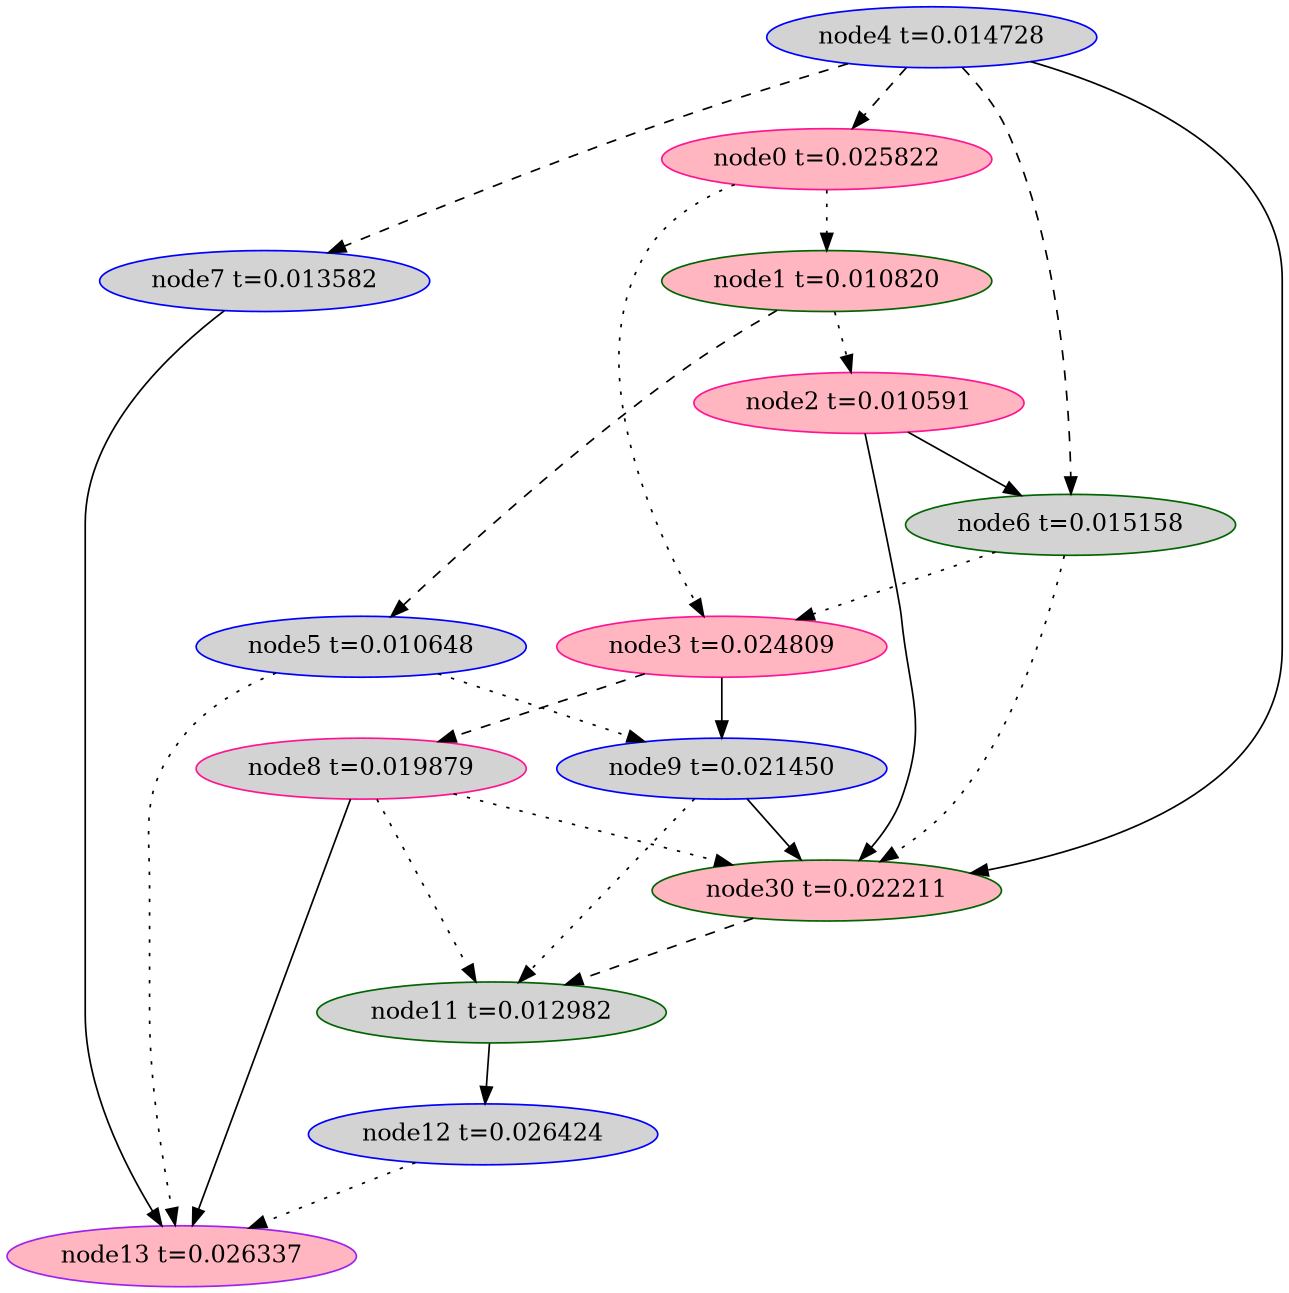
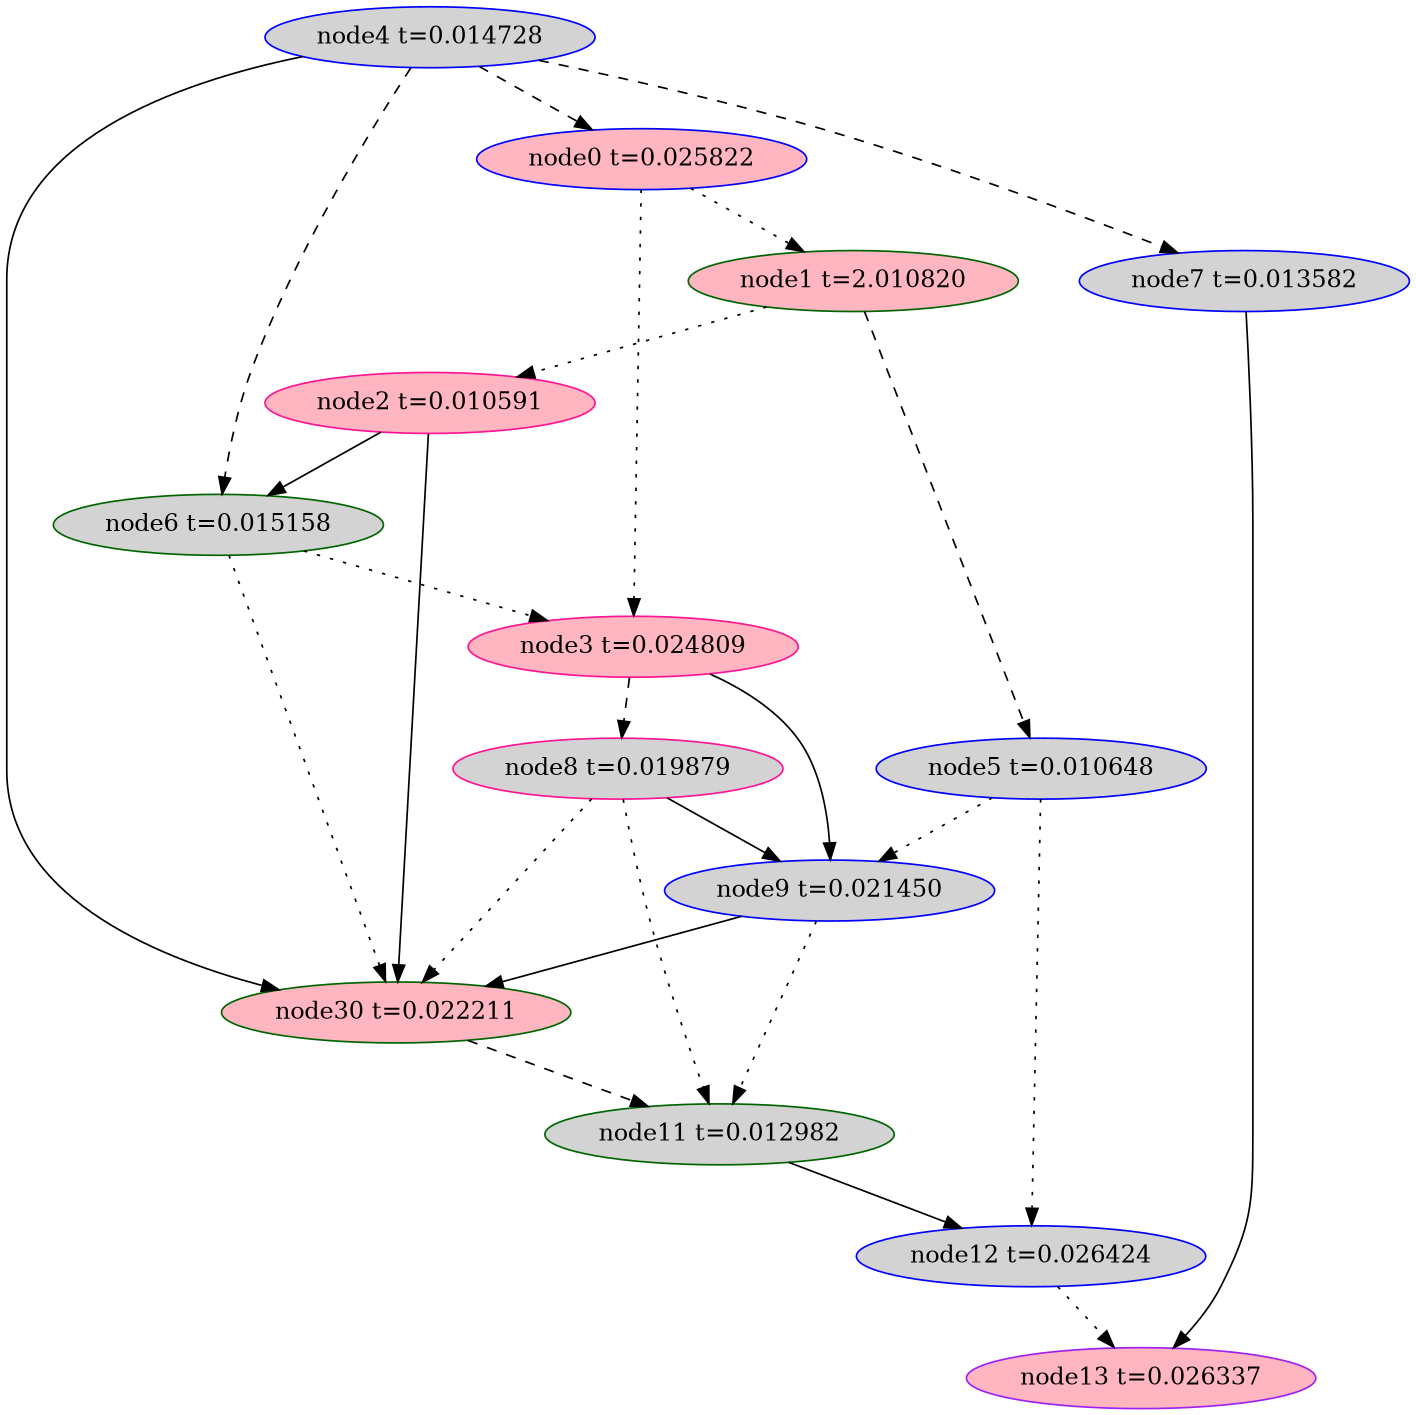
node "node0 t=0.025822": color deeppink -> blue
node "node1 t=0.010820": label "node1 t=0.010820" -> "node1 t=2.010820"
edge "node5 t=0.010648" -> "node13 t=0.026337": now "node5 t=0.010648" -> "node12 t=0.026424"
edge "node8 t=0.019879" -> "node13 t=0.026337": now "node8 t=0.019879" -> "node9 t=0.021450"
